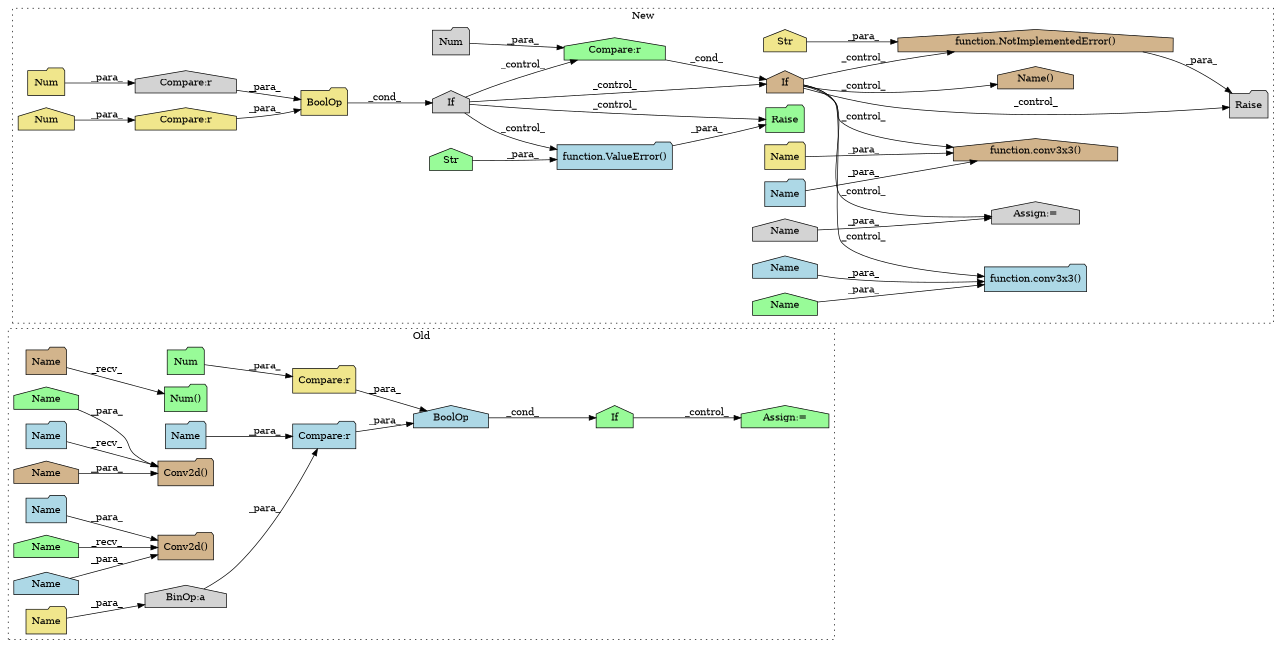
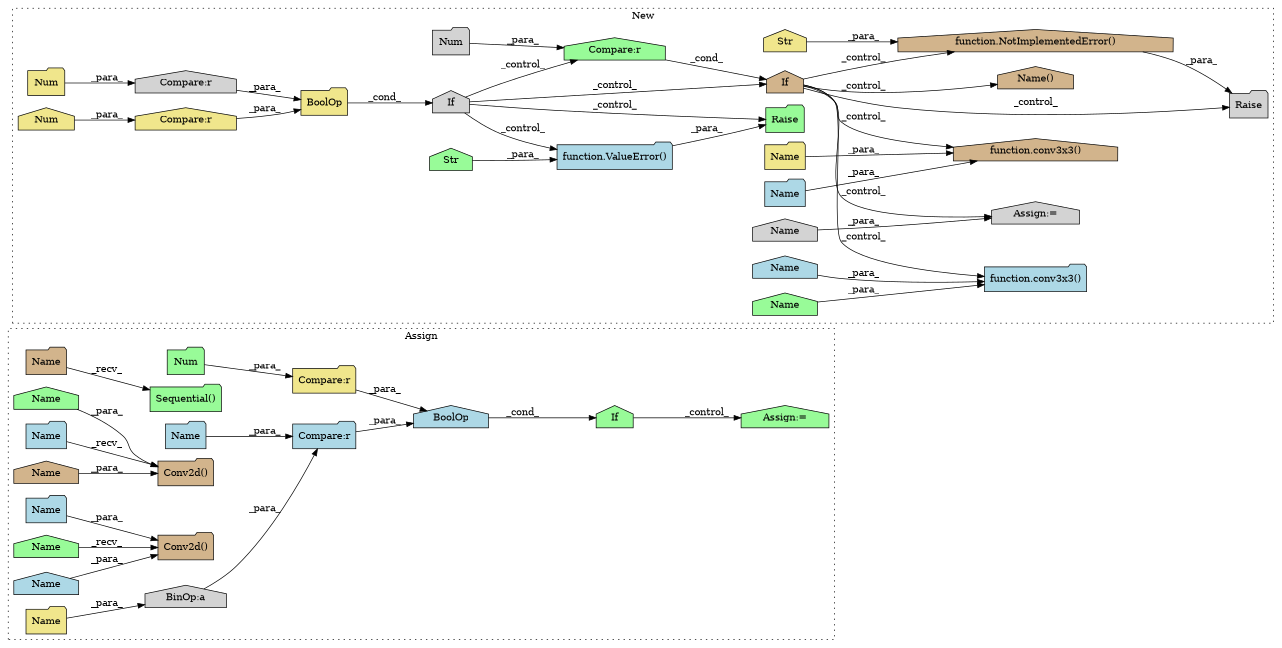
cluster "Old": label "Old" -> "Assign"
node "Num()": label "Num()" -> "Sequential()"
